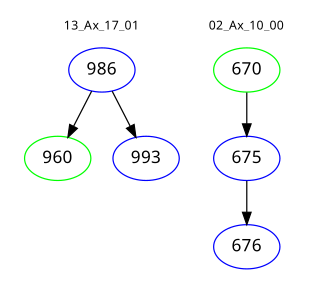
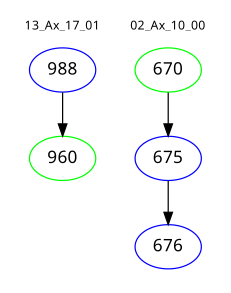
node "986": label "986" -> "988"
node "993": removed
